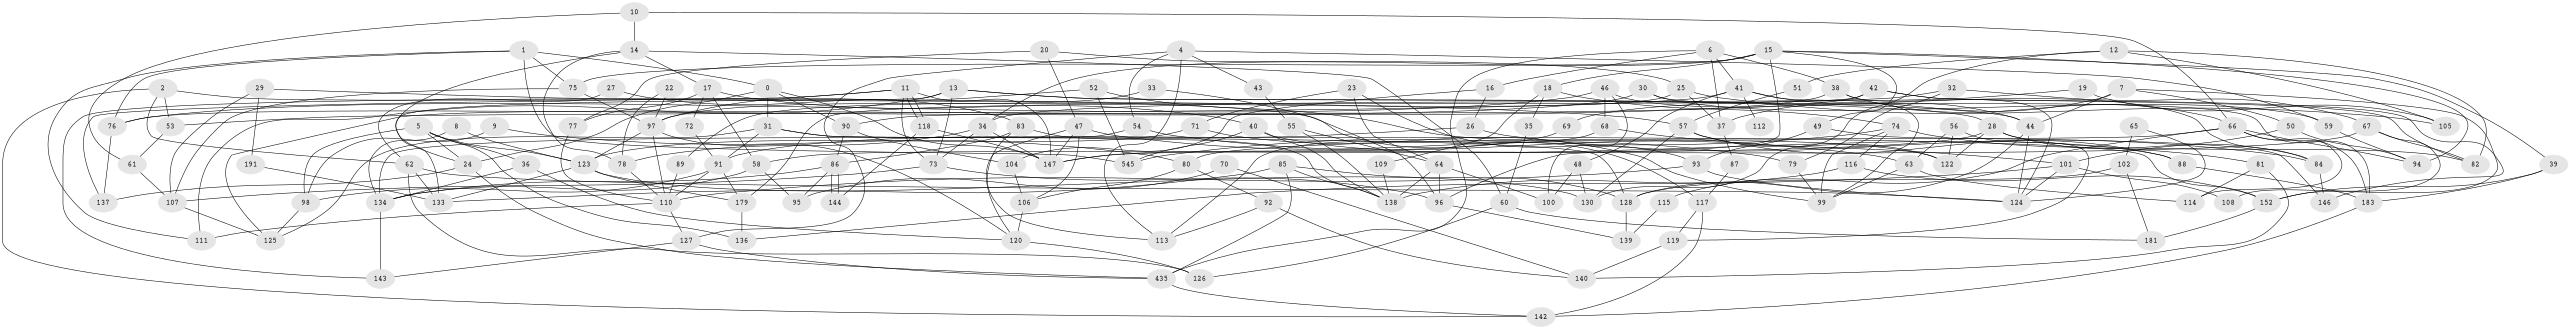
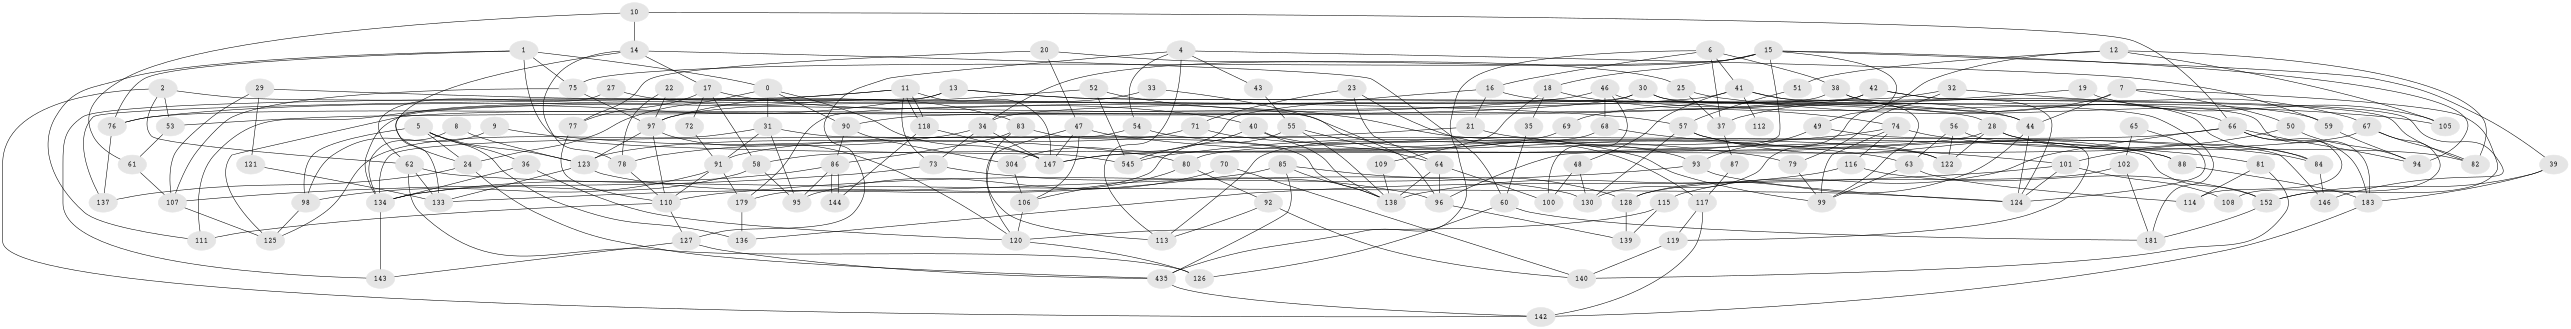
edge "30" -- "134": added
edge "16" -- "181": added
node "26": label "26" -> "21"
edge "13" -- "73": removed
edge "31" -- "128": now "31" -- "95"
node "191": label "191" -> "121"
node "89": removed
node "104": label "104" -> "304"
edge "123" -- "179": now "55" -- "179"
edge "115" -- "120": added
